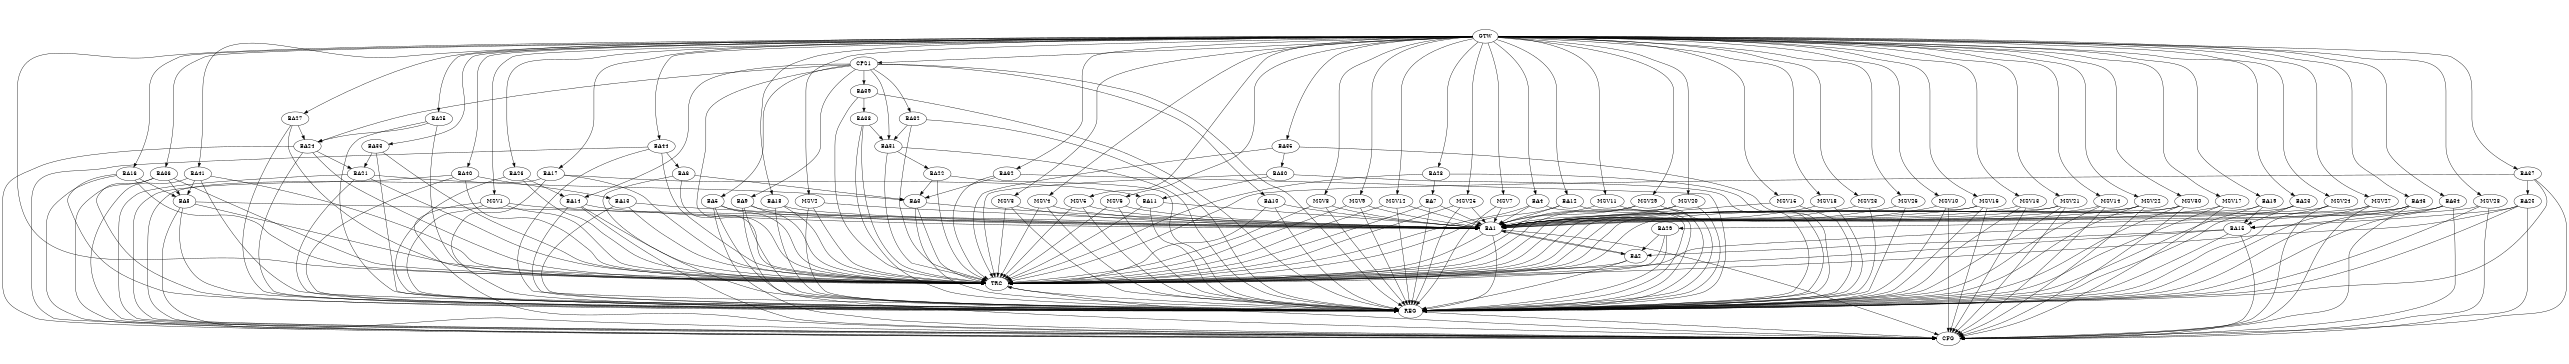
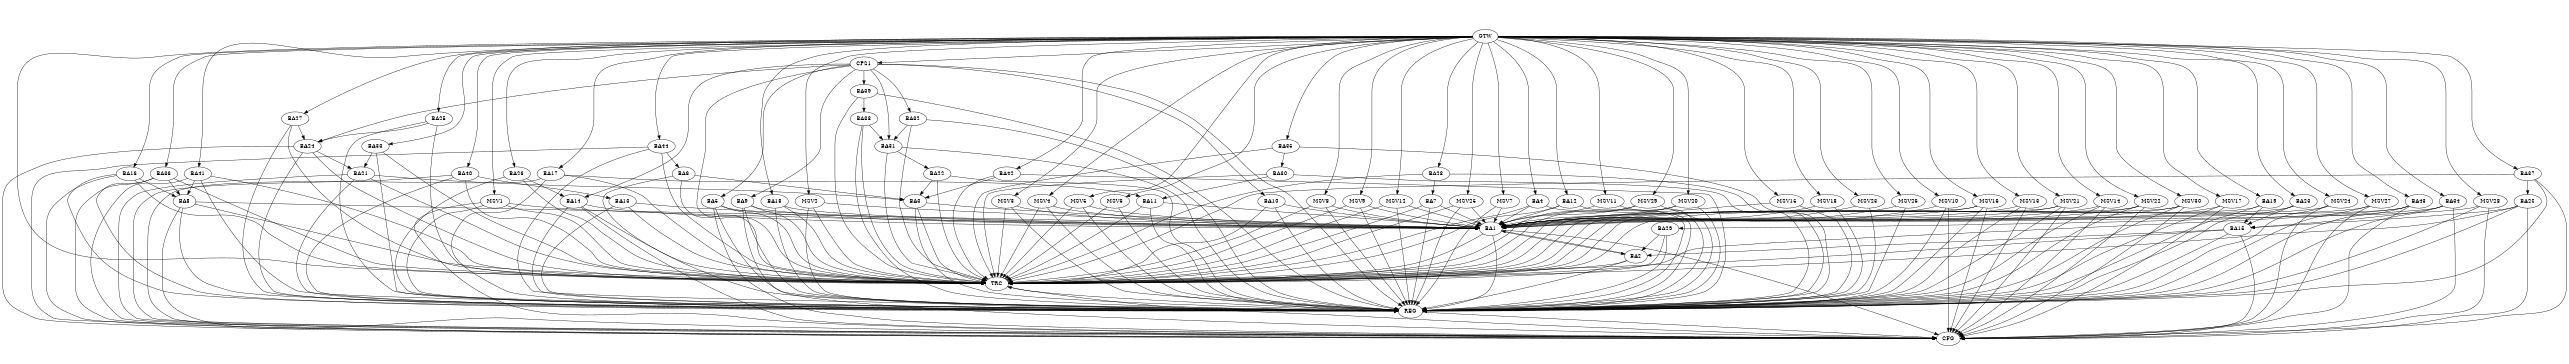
node "BA62": label "BA62" -> "BA42"
edge "MSV6" -> "BA1": removed
